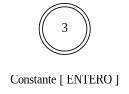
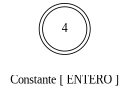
node "3": label "3" -> "4"
